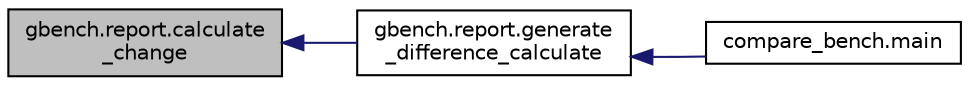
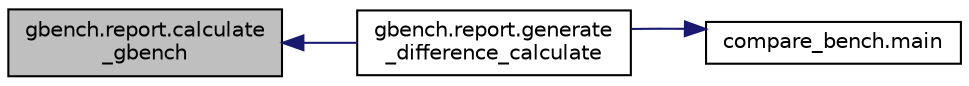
node "gbench.report.calculate _change": label "gbench.report.calculate _change" -> "gbench.report.calculate _gbench"
edge "compare_bench.main" -> "gbench.report.generate _difference_calculate": reversed
